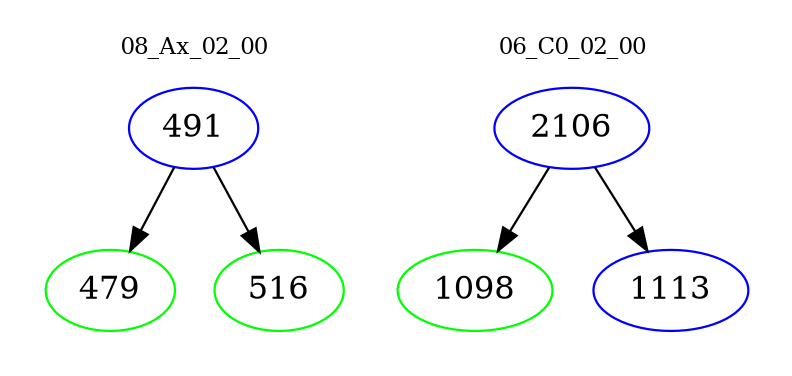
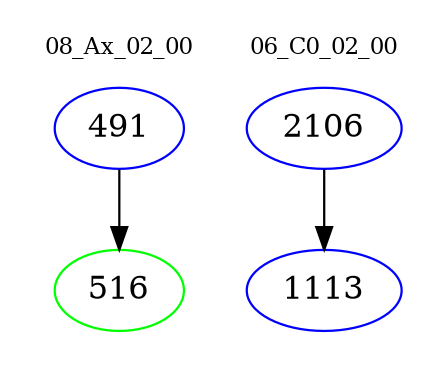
node "479": removed
node "1098": removed
